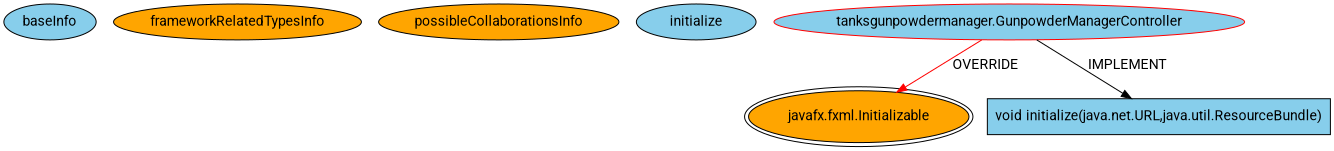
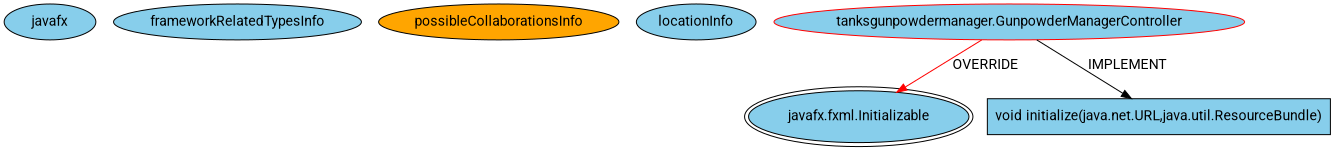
node "baseInfo": label "baseInfo" -> "javafx"
node "frameworkRelatedTypesInfo": fillcolor orange -> skyblue
node "initialize": label "initialize" -> "locationInfo"
node "javafx.fxml.Initializable": fillcolor orange -> skyblue
